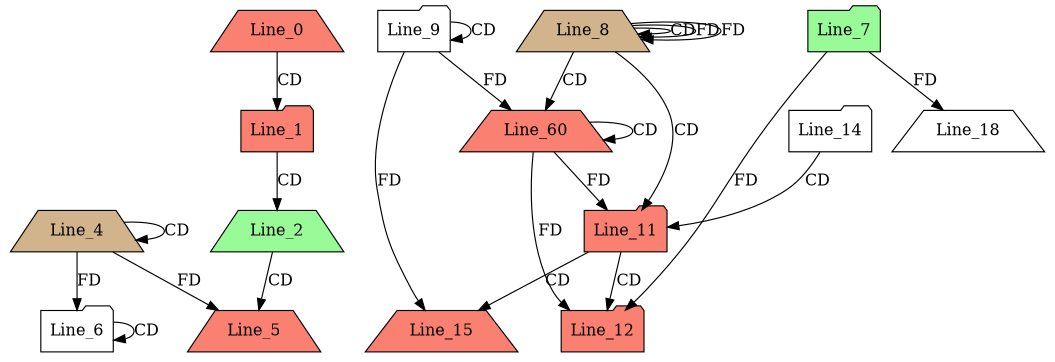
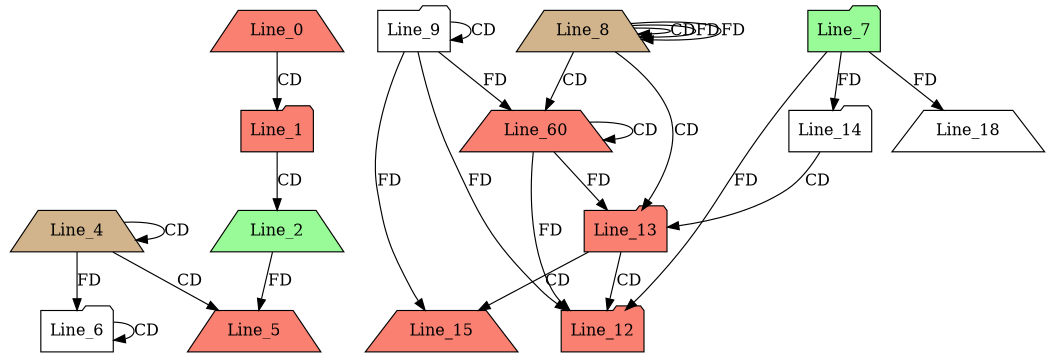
edge "Line_7" -> "Line_14": added, label "FD"
edge "Line_9" -> "Line_12": added, label "FD"
node "Line_11": label "Line_11" -> "Line_13"
edge "Line_4" -> "Line_5": label "FD" -> "CD"
edge "Line_2" -> "Line_5": label "CD" -> "FD"
